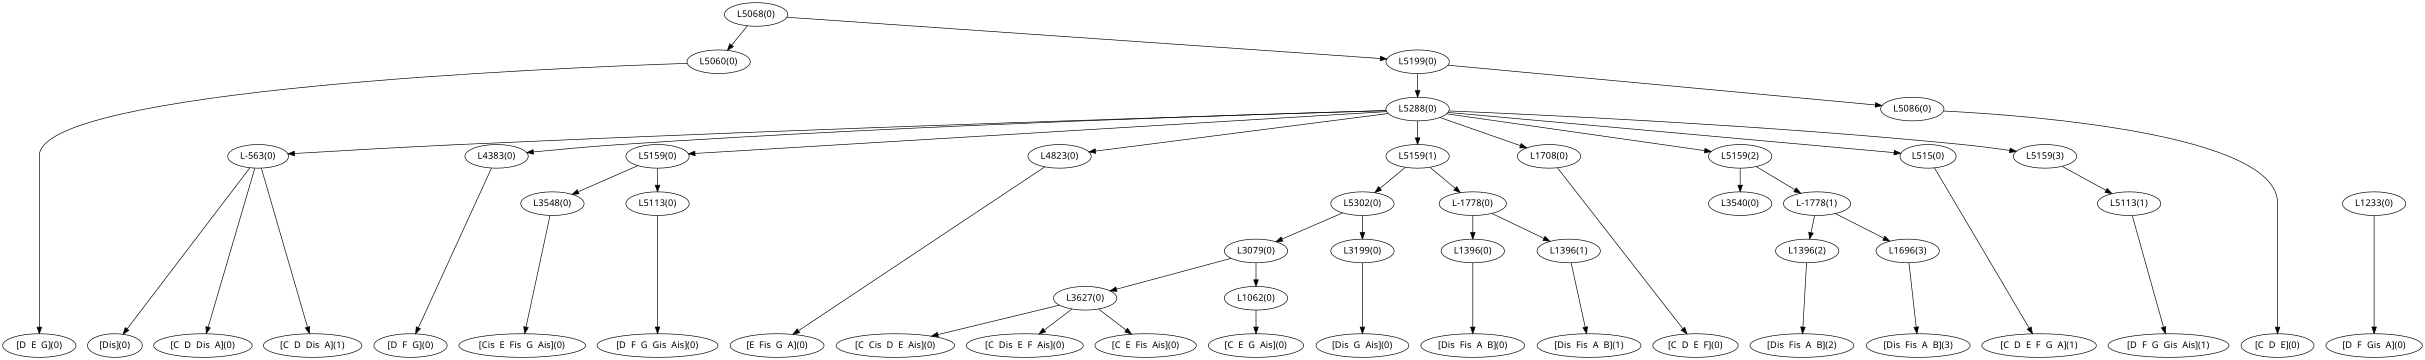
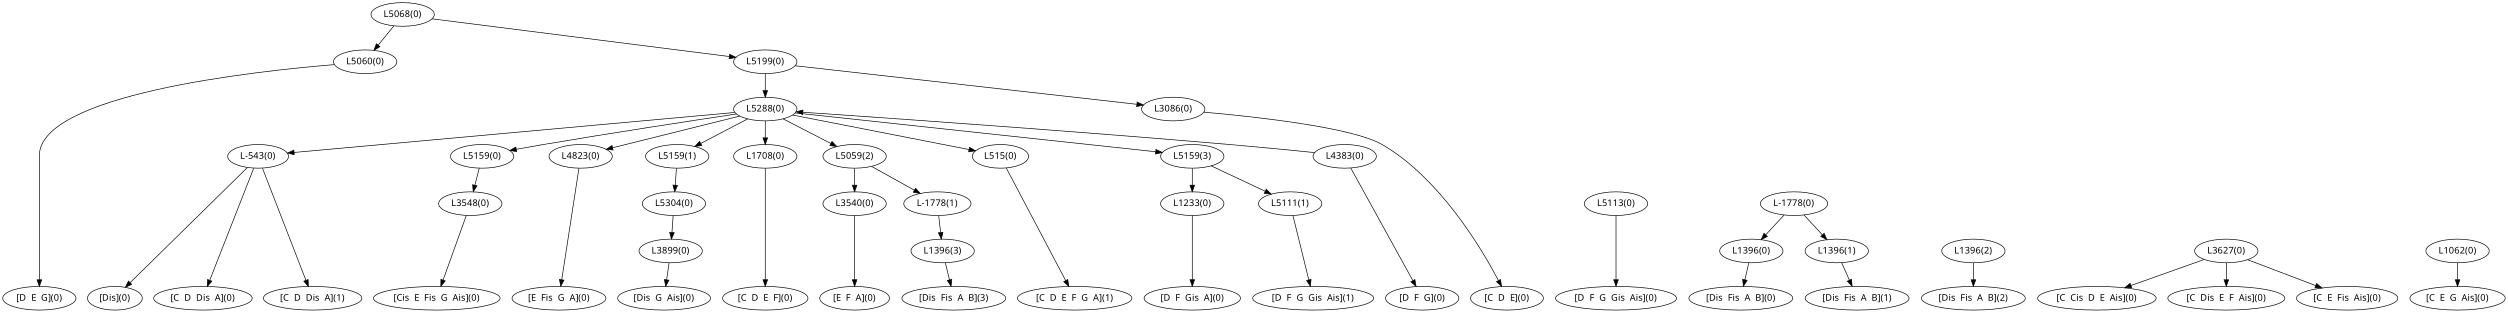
node "L5086(0)": label "L5086(0)" -> "L3086(0)"
edge "L5288(0)" -> "L4383(0)": reversed
node "L-563(0)": label "L-563(0)" -> "L-543(0)"
node "L5159(2)": label "L5159(2)" -> "L5059(2)"
edge "L5159(0)" -> "L5113(0)": removed
edge "L5159(3)" -> "L1233(0)": added
edge "L5159(1)" -> "L-1778(0)": removed
node "L5302(0)": label "L5302(0)" -> "L5304(0)"
node "L5113(1)": label "L5113(1)" -> "L5111(1)"
edge "L-1778(1)" -> "L1396(2)": removed
node "L3079(0)": removed
node "L3199(0)": label "L3199(0)" -> "L3899(0)"
node "L1696(3)": label "L1696(3)" -> "L1396(3)"
node "[E  F  A](0)": added
